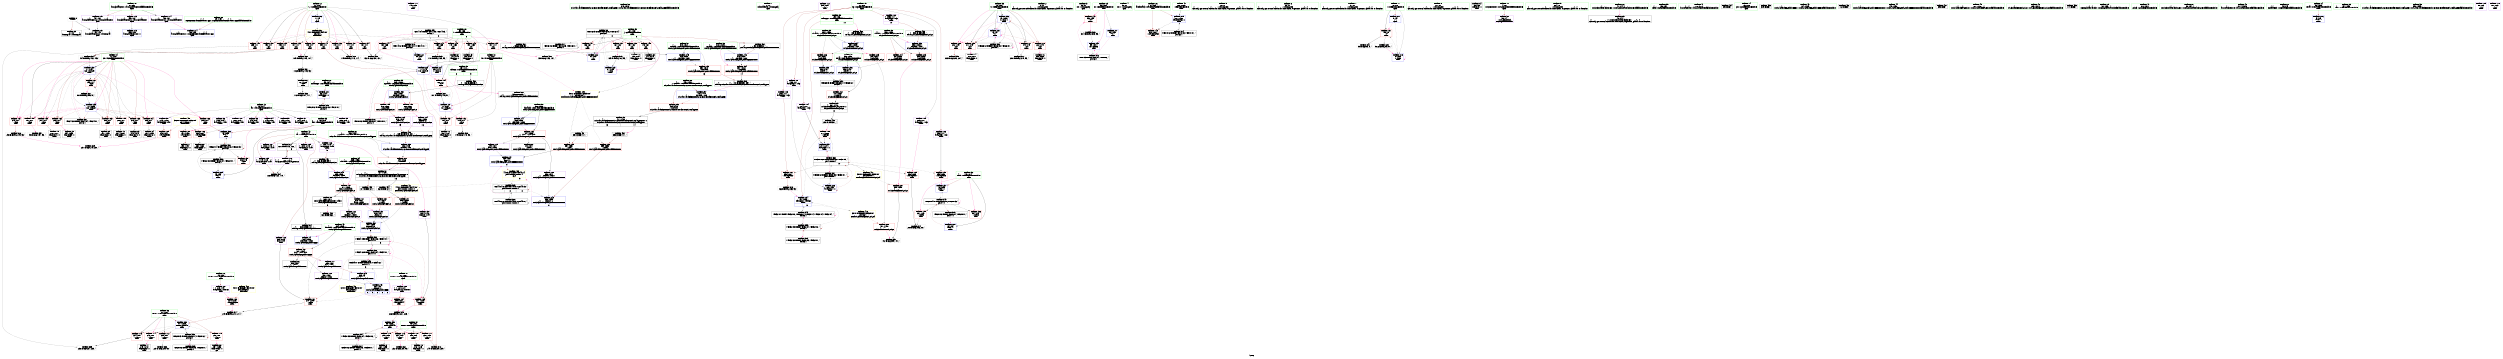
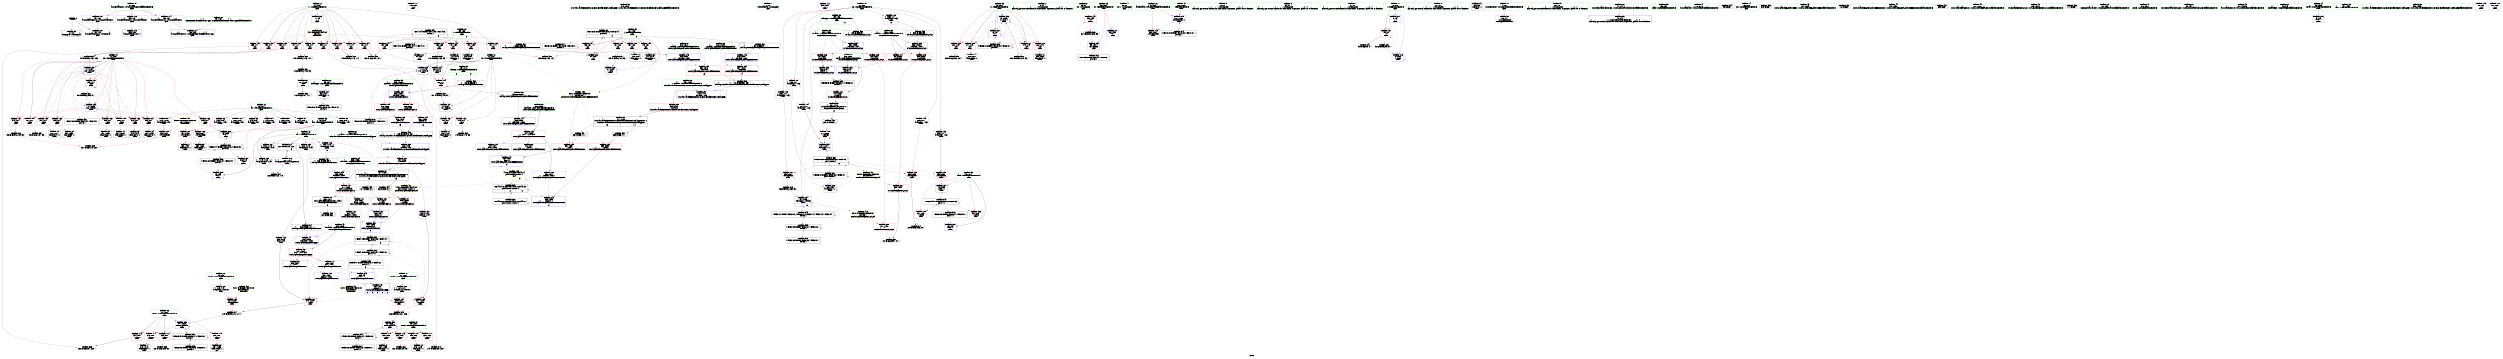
node "NodeID: 174": text "main" -> "saved"
